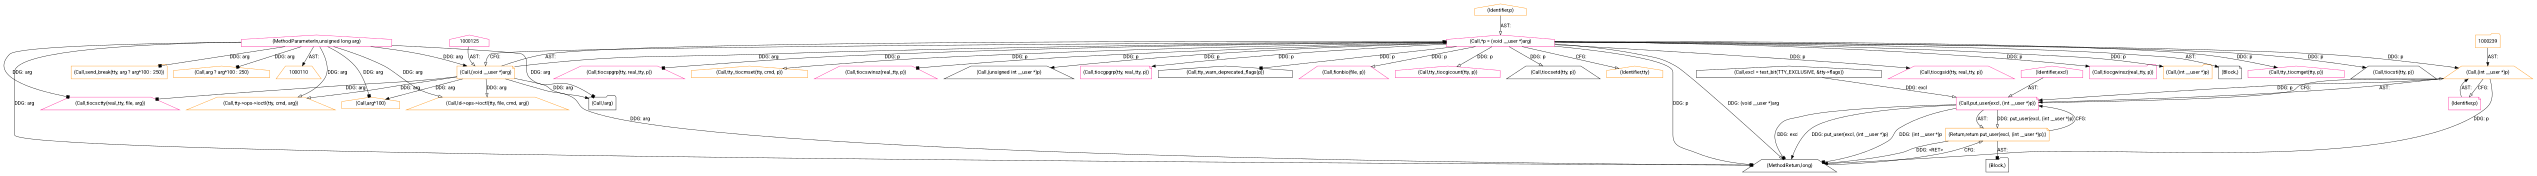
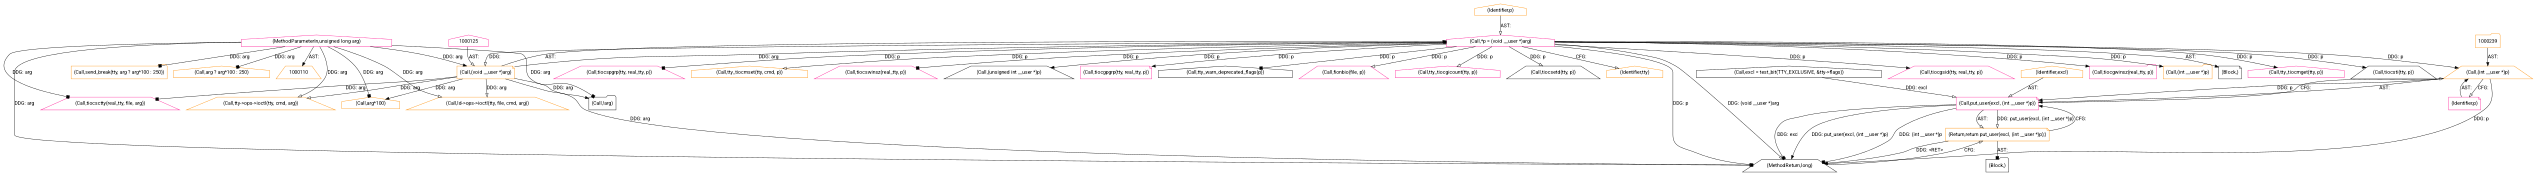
edge "(Call,*p = (void __user *)arg)" -> "(Call,(void __user *)arg)": label "CFG: " -> "DDG: "
node "(Identifier,excl)": color deeppink -> darkorange
